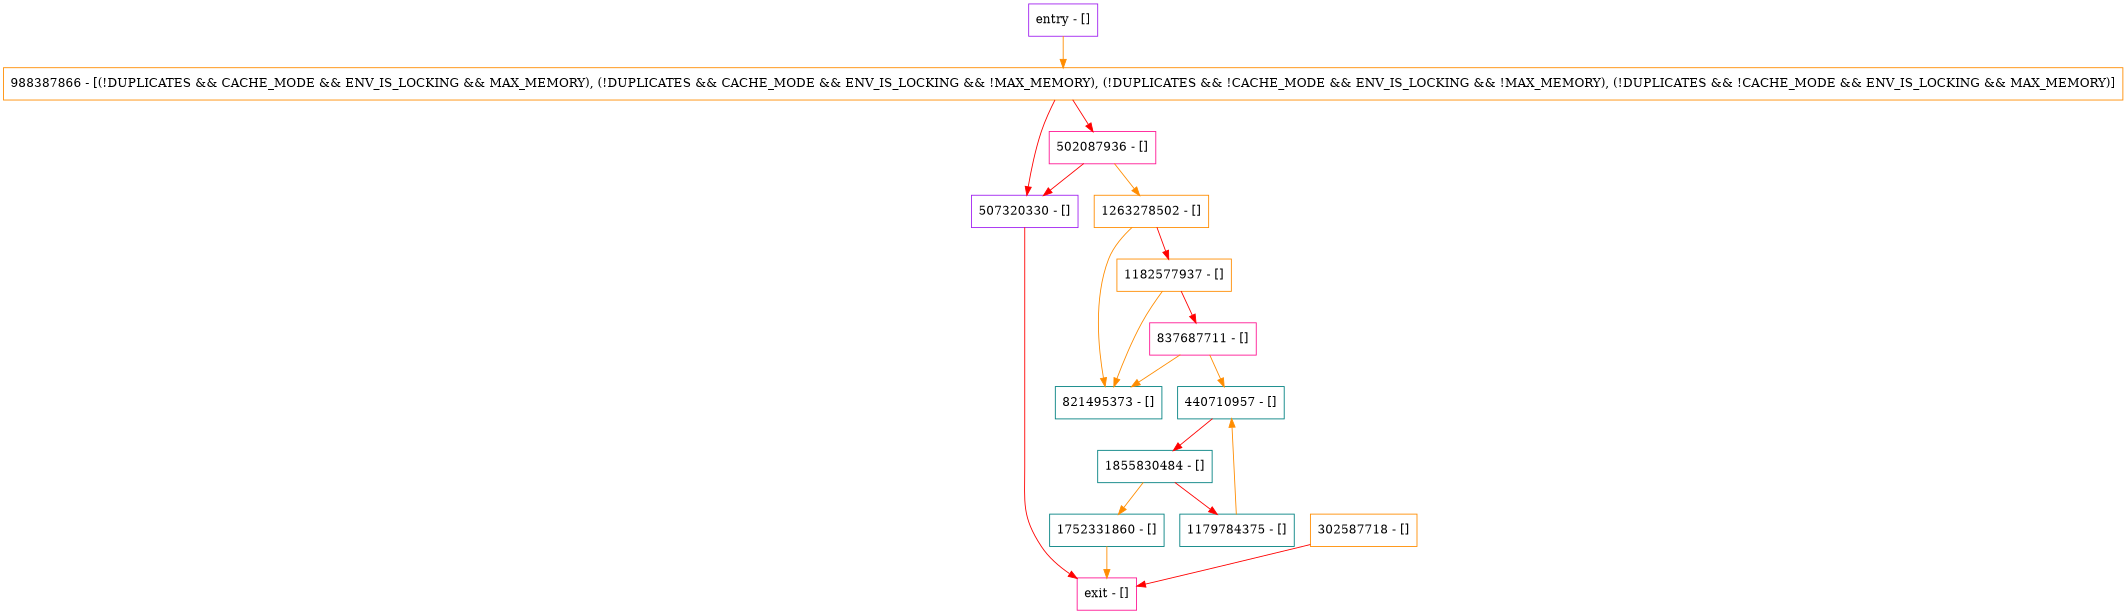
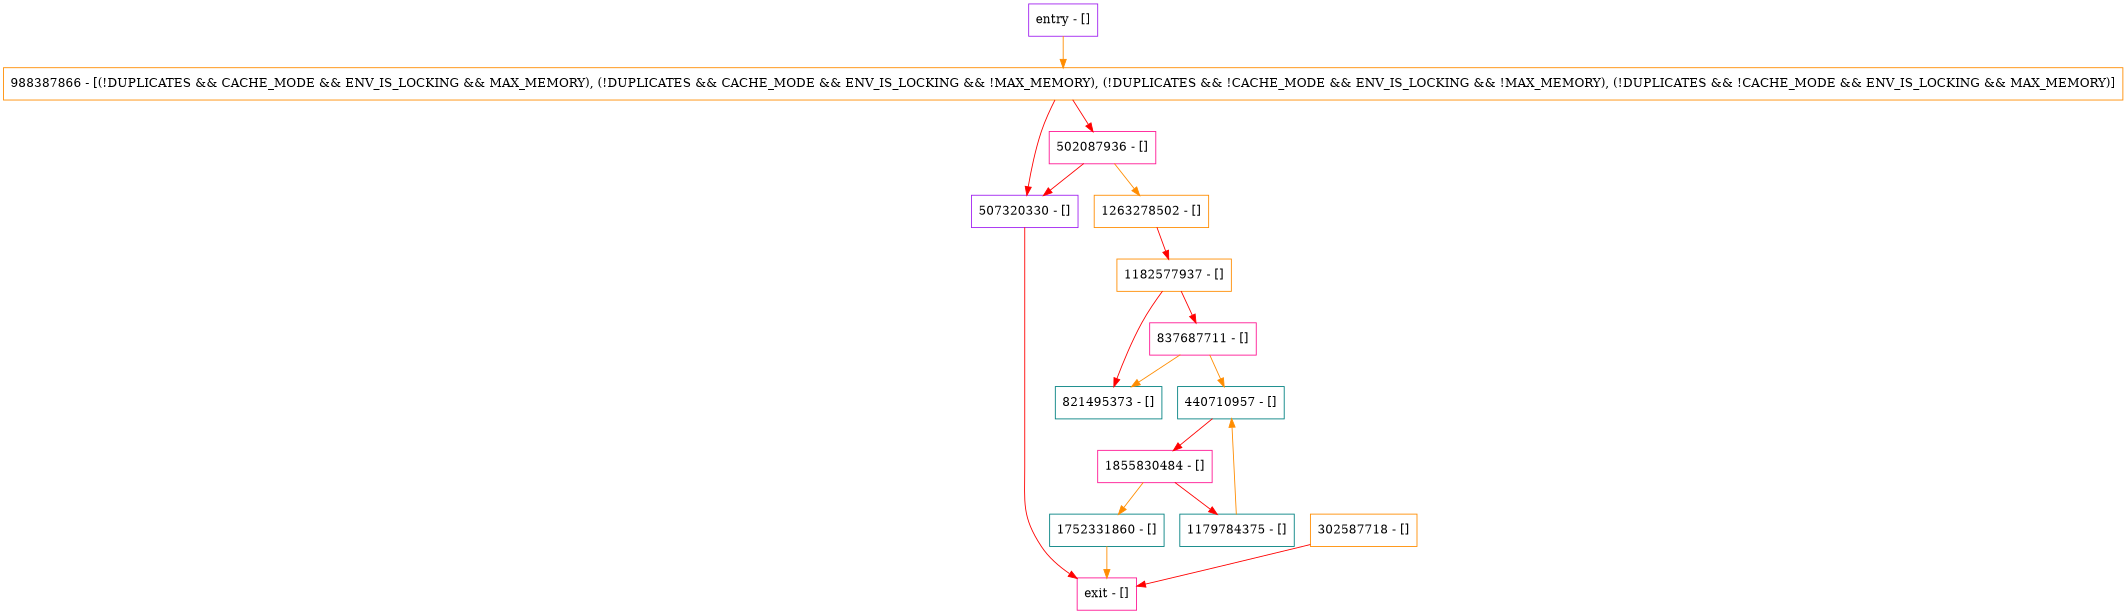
edge "1263278502 - []" -> "821495373 - []": removed
edge "1182577937 - []" -> "821495373 - []": color darkorange -> red
node "1855830484 - []": color teal -> deeppink
